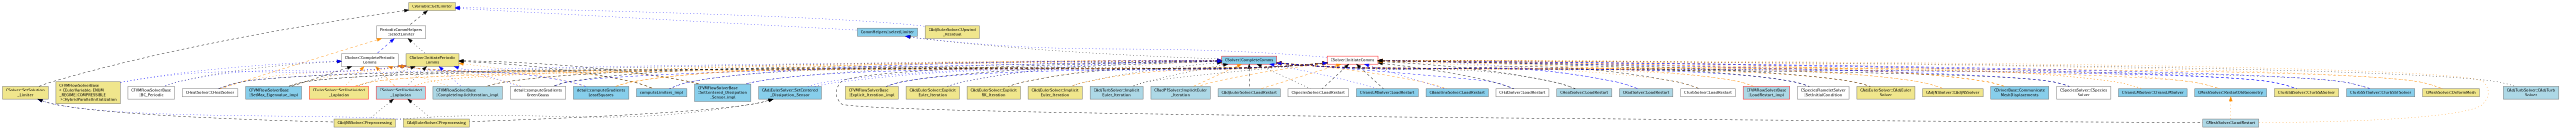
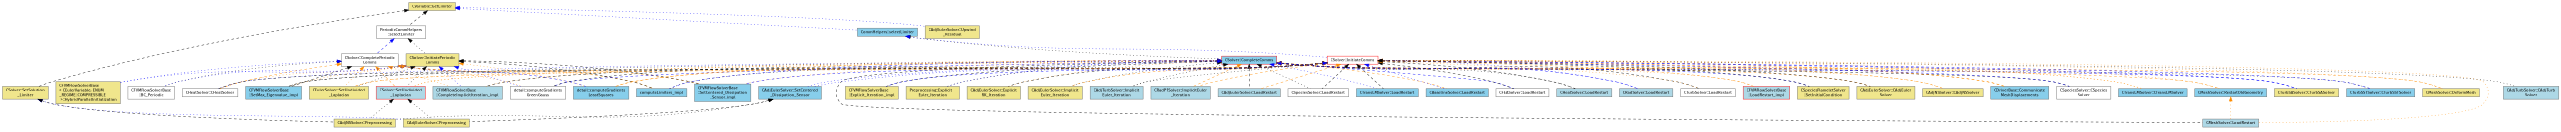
edge "CHeatSolver::CHeatSolver" -> "PeriodicCommHelpers ::selectLimiter": now "CHeatSolver::CHeatSolver" -> "CSolver::CompletePeriodic Comms"
edge "CFVMFlowSolverBase ::SetCentered_Dissipation _Sensor_impl" -> "CSolver::CompleteComms": color black -> darkorange
node "CEulerSolver::SetUndivided _Laplacian": color red -> grey40
node "CAdjEulerSolver::Explicit Euler_Iteration": label "CAdjEulerSolver::Explicit Euler_Iteration" -> "Preprocessing::Explicit Euler_Iteration"
node "CSpeciesFlameletSolver ::SetInitialCondition": fillcolor white -> khaki
